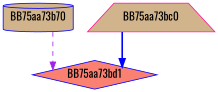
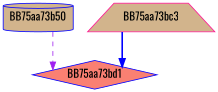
node "BB75aa73b70": label "BB75aa73b70" -> "BB75aa73b50"
node "BB75aa73bc0": label "BB75aa73bc0" -> "BB75aa73bc3"
